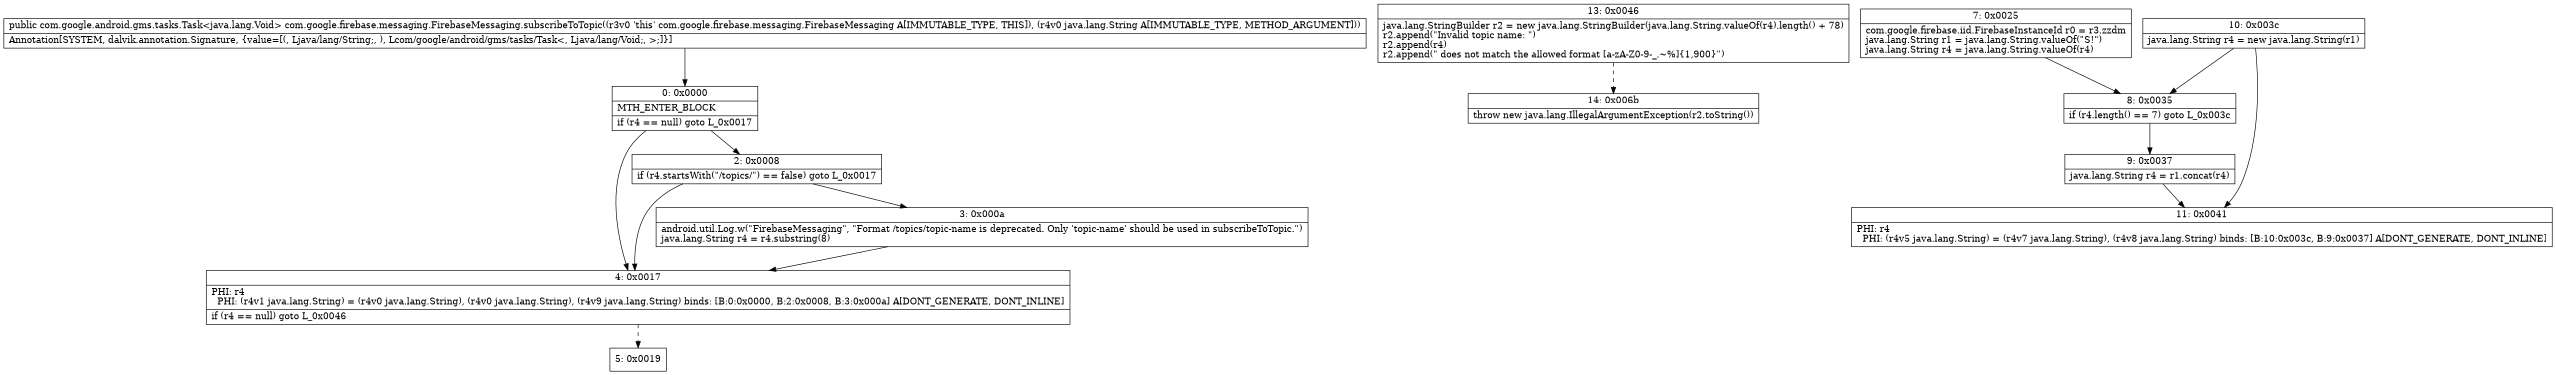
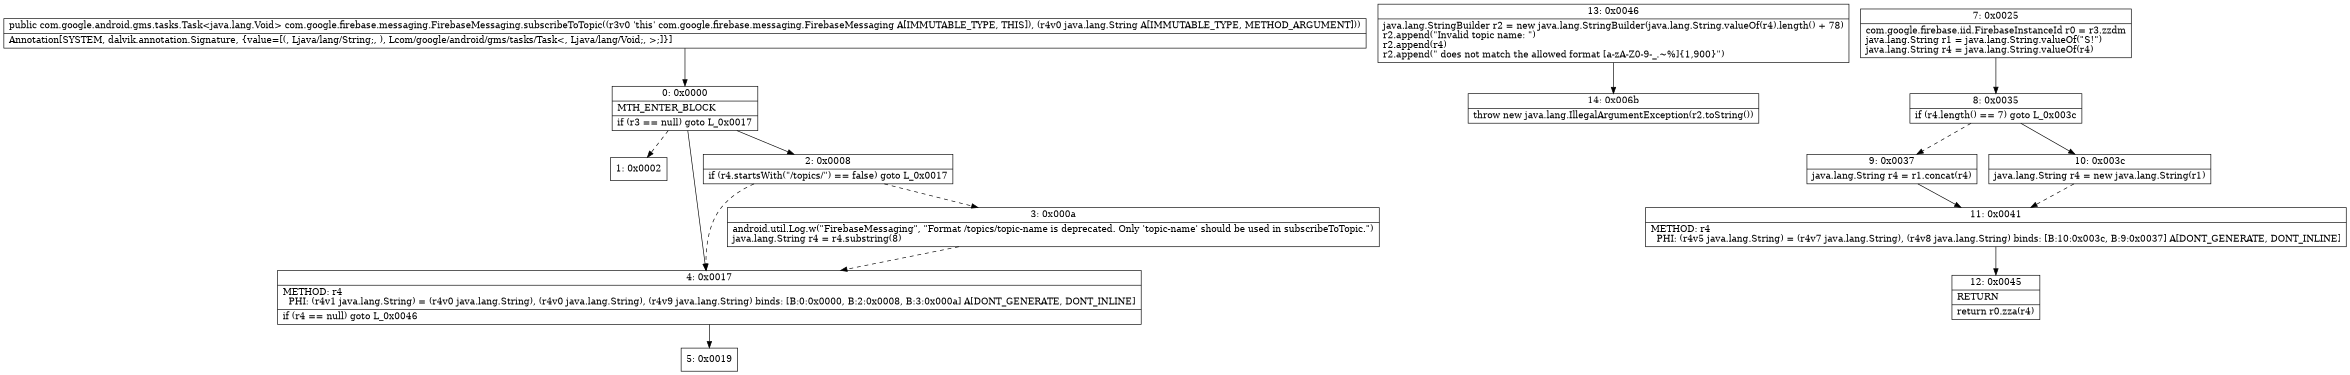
edge "10: 0x003c" -> "8: 0x0035": reversed
edge "13: 0x0046" -> "14: 0x006b": style dashed -> solid
node "0: 0x0000": text "if (r4 == null) goto L_0x0017" -> "if (r3 == null) goto L_0x0017"
edge "10: 0x003c" -> "11: 0x0041": style solid -> dashed
edge "8: 0x0035" -> "9: 0x0037": style solid -> dashed
node "1: 0x0002": added
edge "2: 0x0008" -> "3: 0x000a": style solid -> dashed
edge "2: 0x0008" -> "4: 0x0017": style solid -> dashed
node "11: 0x0041": text "PHI: r4" -> "METHOD: r4"
edge "3: 0x000a" -> "4: 0x0017": style solid -> dashed
node "4: 0x0017": text "PHI: r4" -> "METHOD: r4"
node "12: 0x0045": added
edge "4: 0x0017" -> "5: 0x0019": style dashed -> solid
